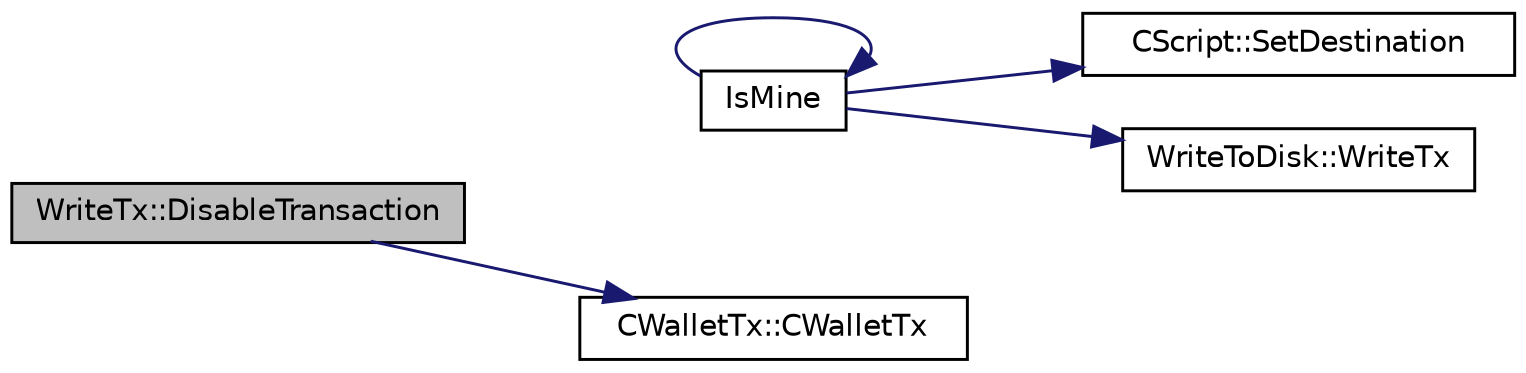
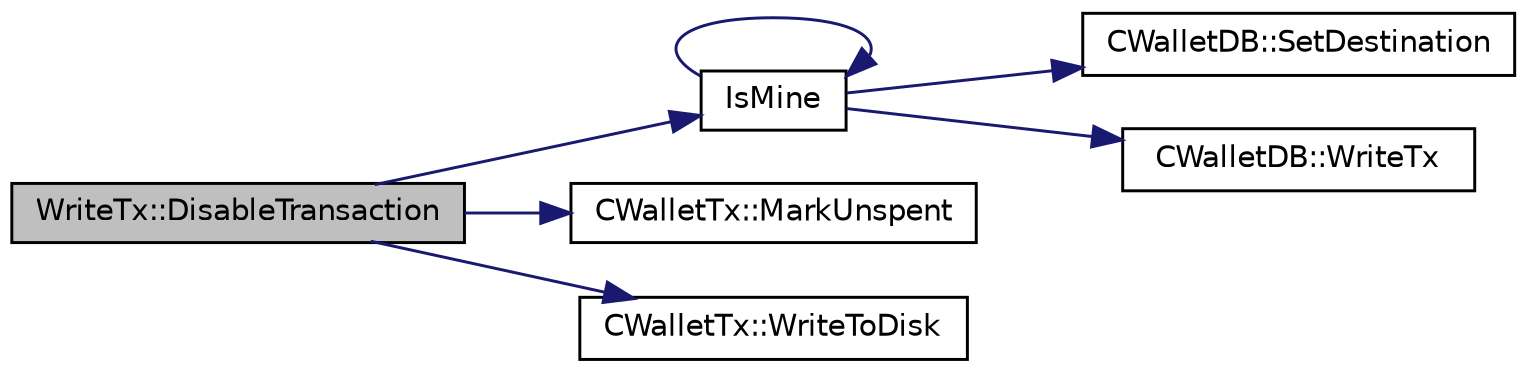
node "CScript::SetDestination": label "CScript::SetDestination" -> "CWalletDB::SetDestination"
edge "WriteTx::DisableTransaction" -> "IsMine": added
node "WriteToDisk::WriteTx": label "WriteToDisk::WriteTx" -> "CWalletDB::WriteTx"
node "CWalletTx::MarkUnspent": added
node "CWalletTx::CWalletTx": label "CWalletTx::CWalletTx" -> "CWalletTx::WriteToDisk"
